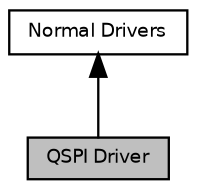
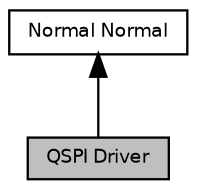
node "Normal Drivers": label "Normal Drivers" -> "Normal Normal"
